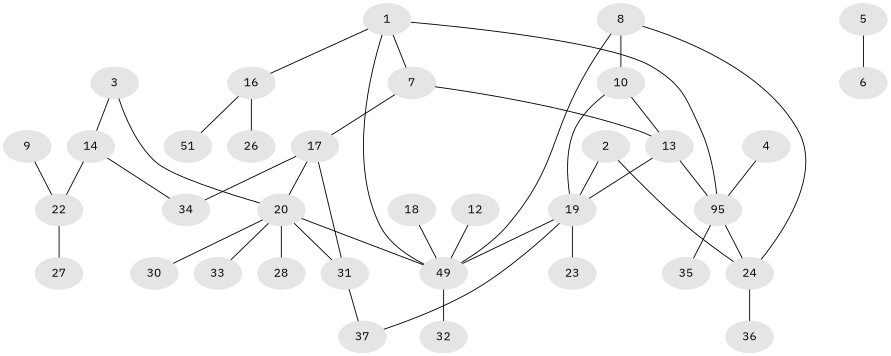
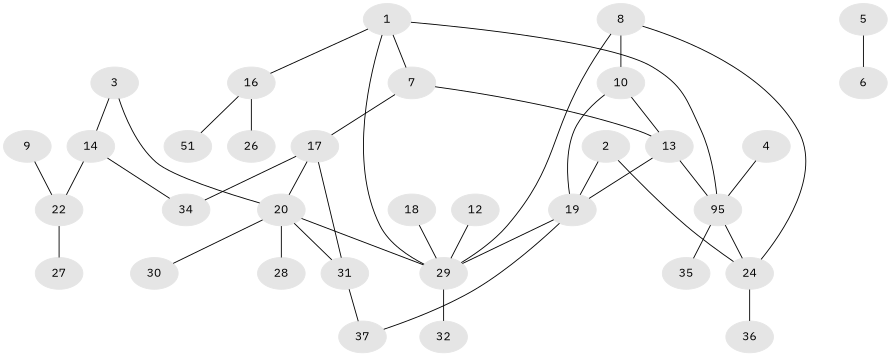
node "33": removed
node "49": label "49" -> "29"
node "23": removed
